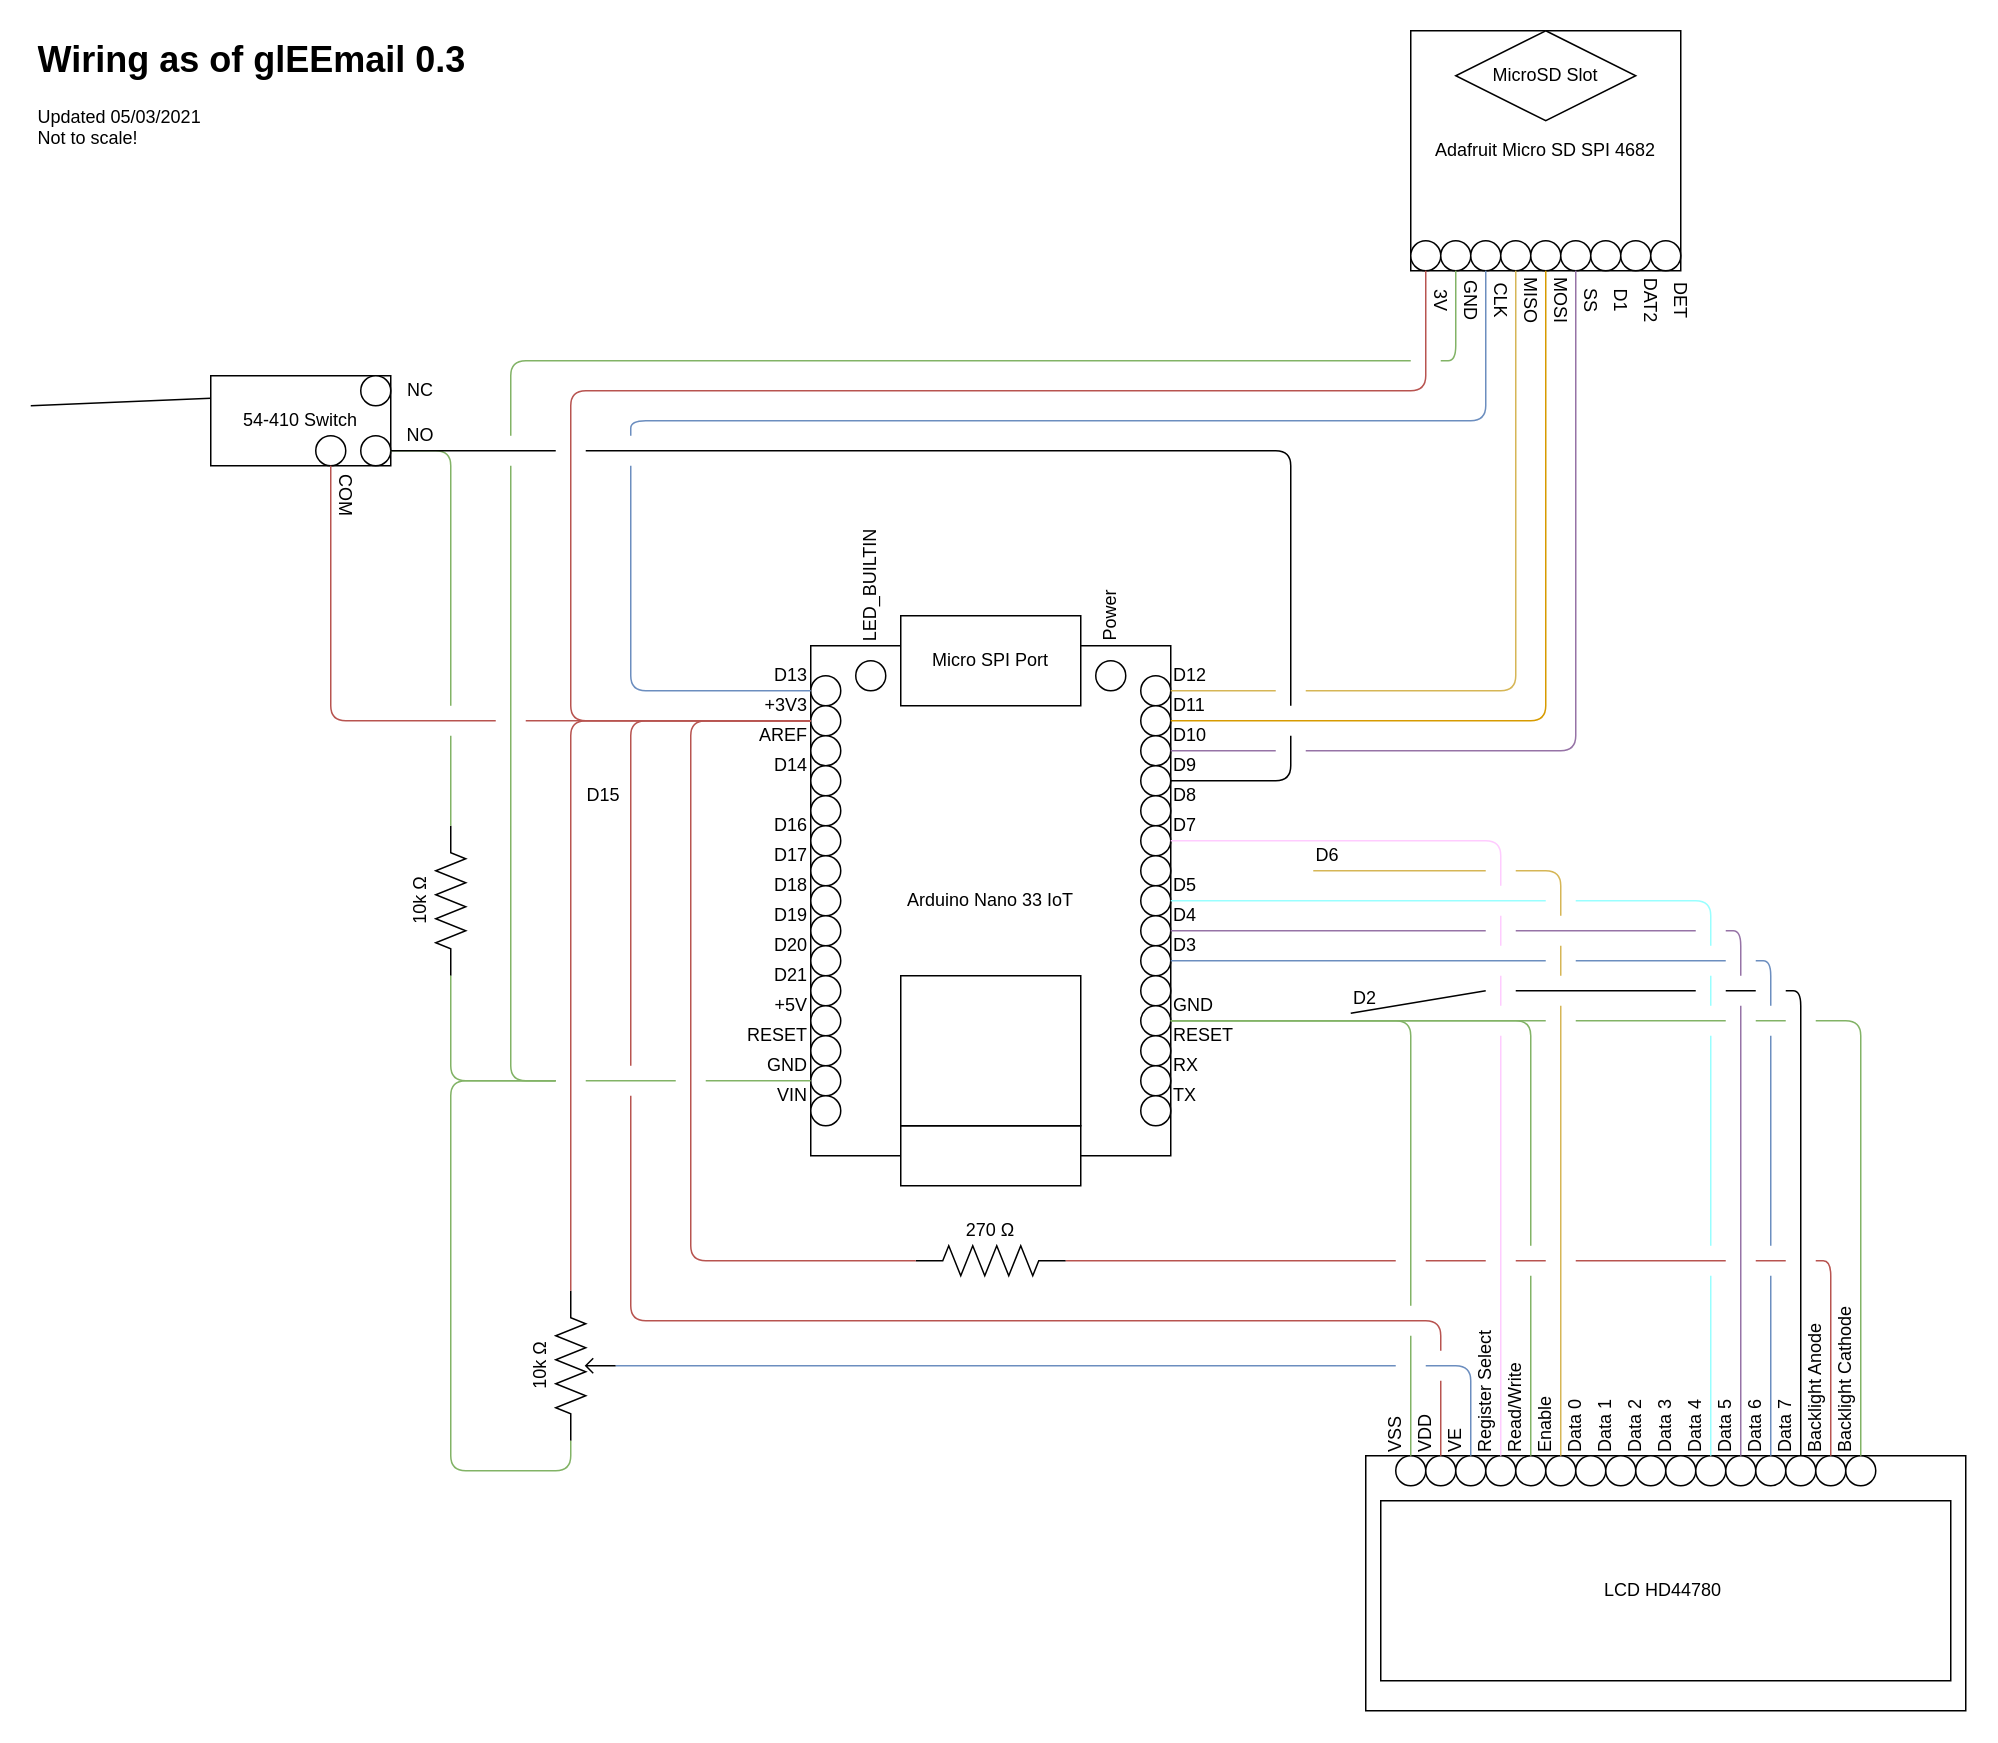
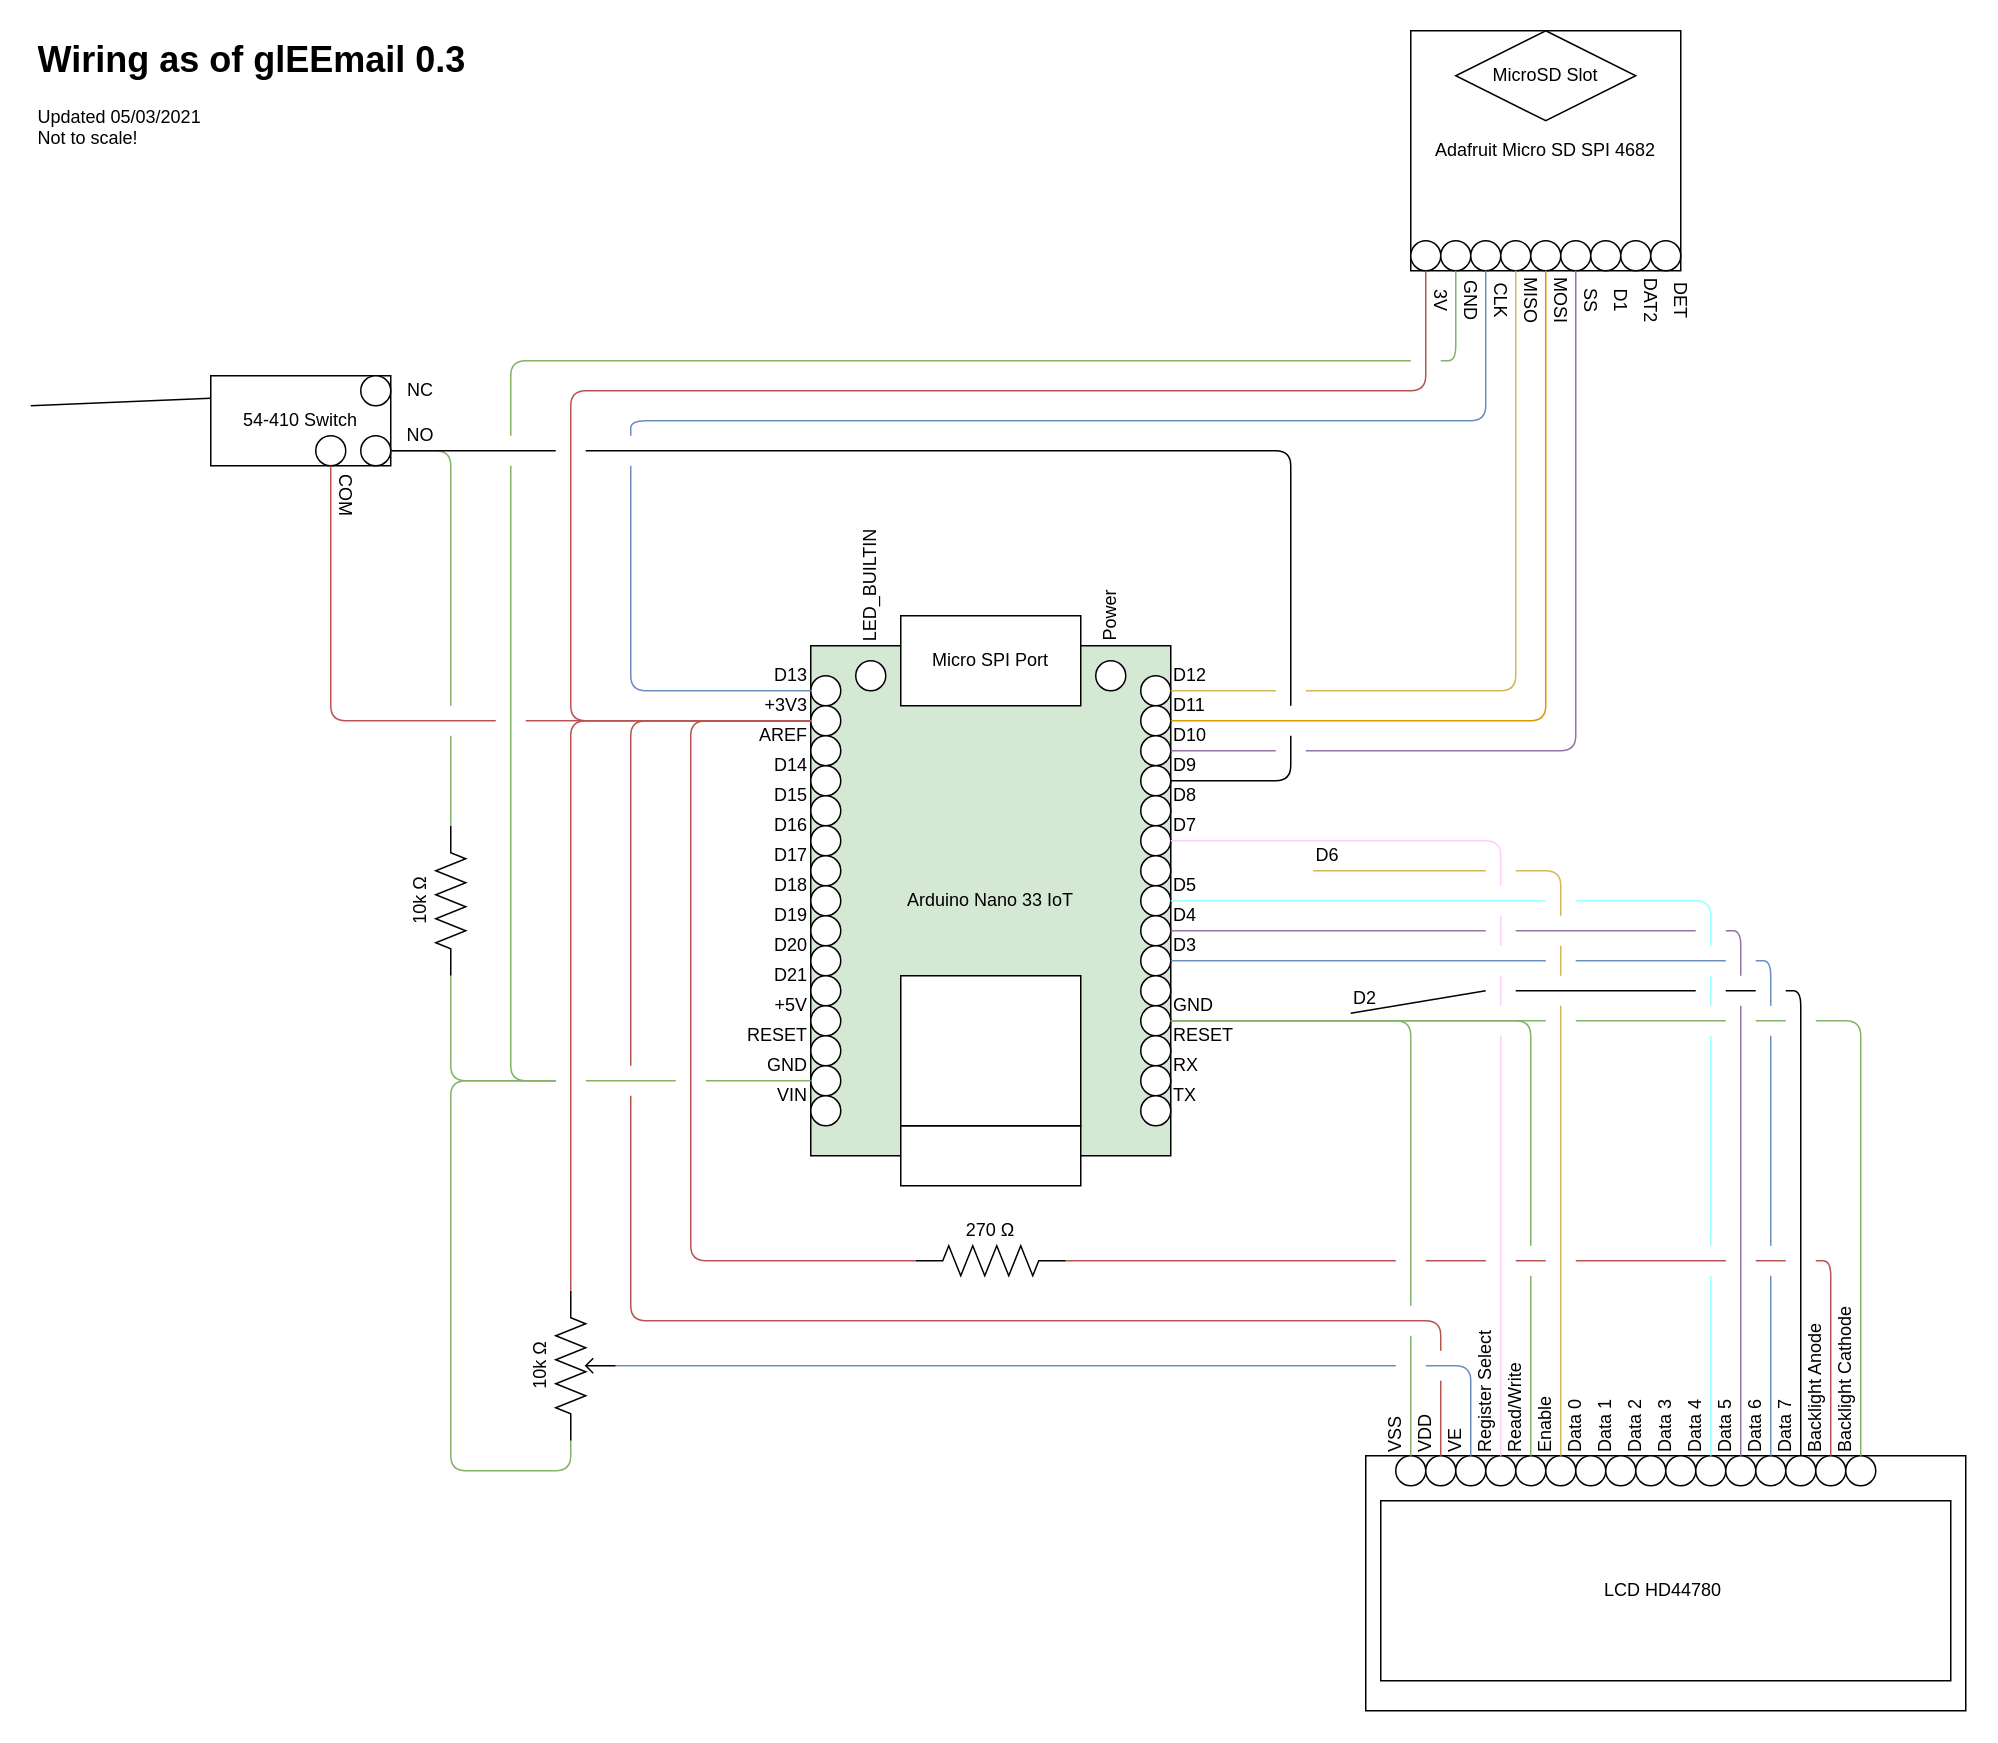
node "D15": moved (593, 796) -> (781, 796)
node "Arduino Nano 33 IoT": fillcolor #ffffff -> #d5e8d4
